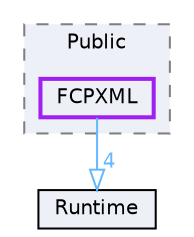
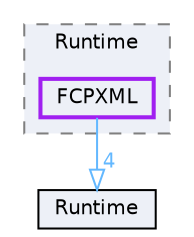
cluster "Public": label "Public" -> "Runtime"
